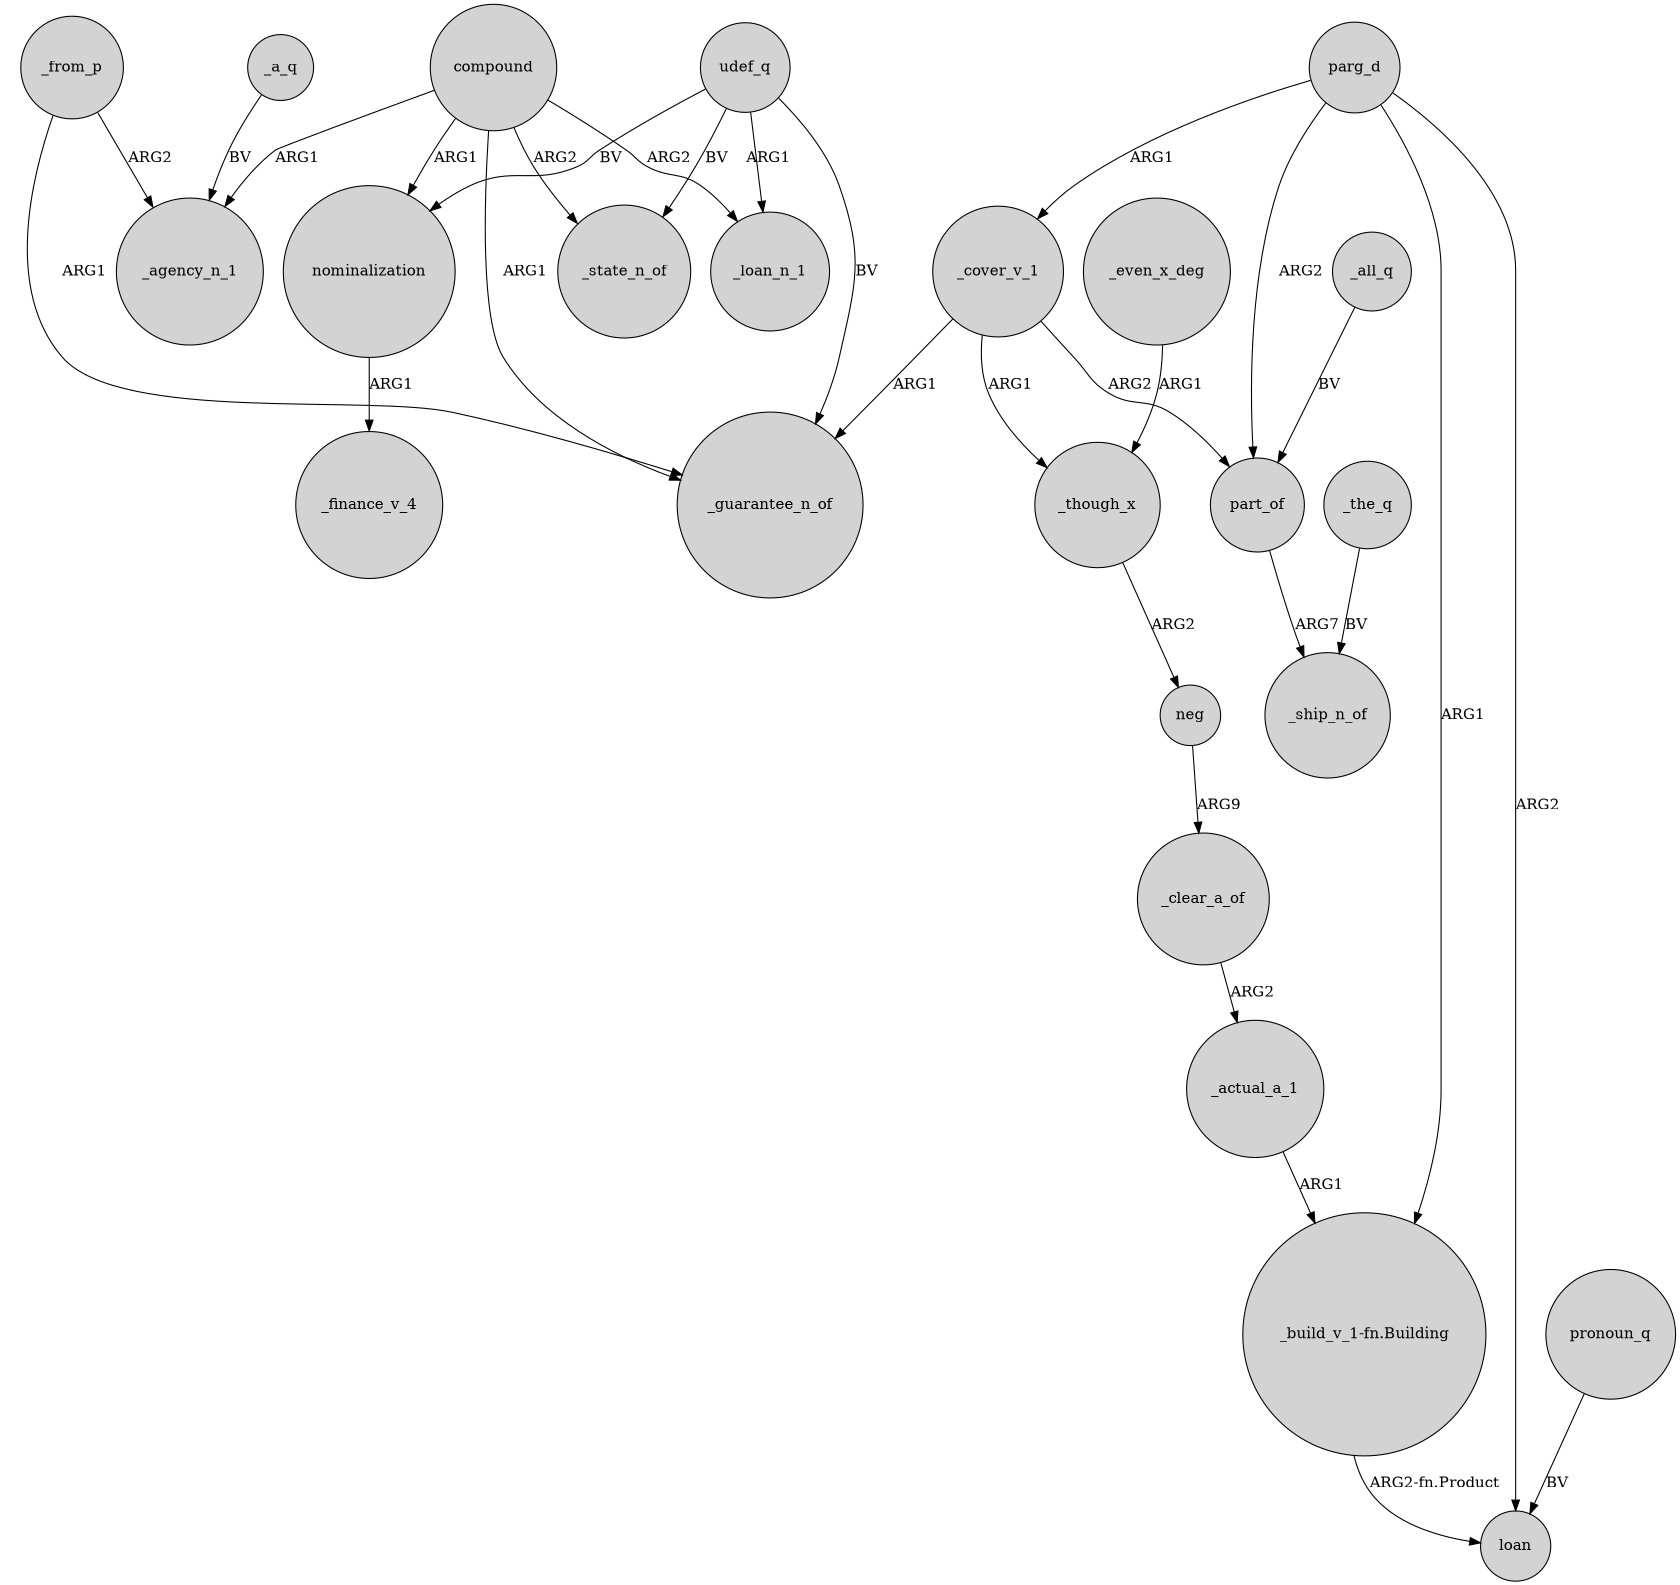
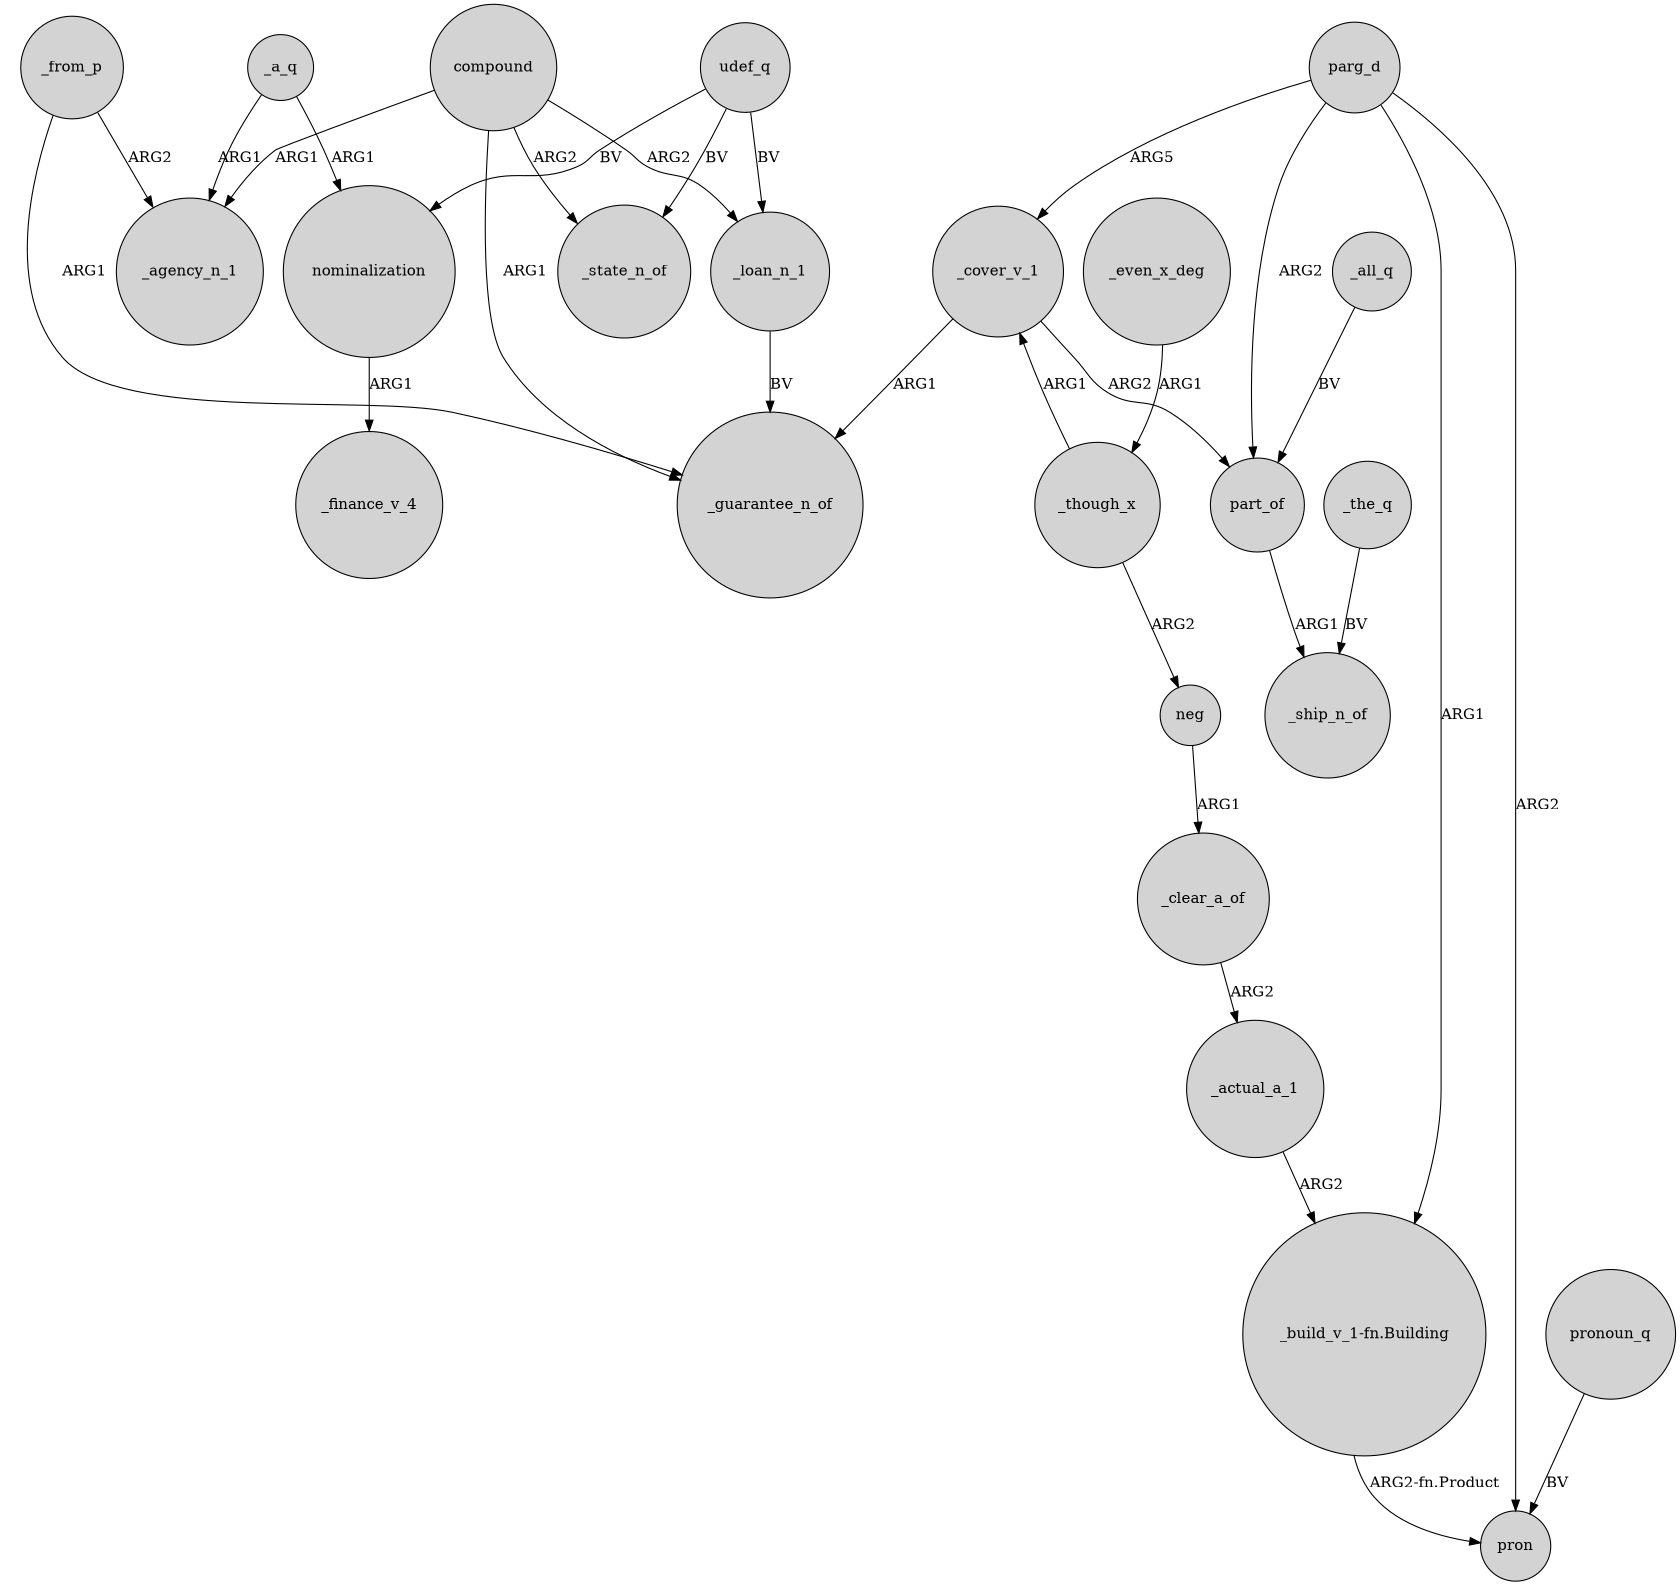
edge "compound" -> "nominalization": now "_a_q" -> "nominalization"
edge "_a_q" -> "_agency_n_1": label "BV" -> "ARG1"
edge "udef_q" -> "_loan_n_1": label "ARG1" -> "BV"
edge "parg_d" -> "_cover_v_1": label "ARG1" -> "ARG5"
edge "udef_q" -> "_guarantee_n_of": now "_loan_n_1" -> "_guarantee_n_of"
edge "_cover_v_1" -> "_though_x": reversed
edge "part_of" -> "_ship_n_of": label "ARG7" -> "ARG1"
edge "neg" -> "_clear_a_of": label "ARG9" -> "ARG1"
edge "_actual_a_1" -> "_build_v_1-fn.Building": label "ARG1" -> "ARG2"
node "loan": label "loan" -> "pron"
